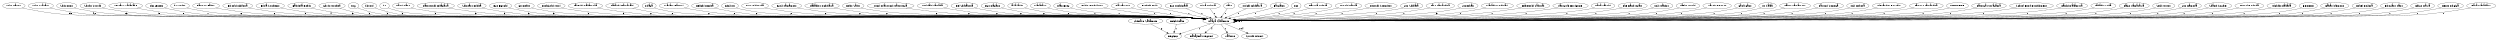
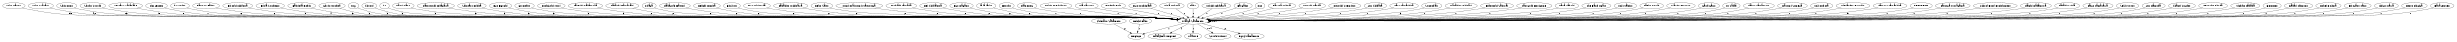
node "Iwasato Hattori": label "Iwasato Hattori" -> "Takayuki Hattori"
node "Masakazu": label "Masakazu" -> "Etsuko"
node "Hara Masakazu": label "Hara Masakazu" -> "Hara Jensen"
edge "Tatsuro Yamashita" -> "Maaya Sakamoto": label "1" -> "9"
edge "Ryuji Yamamoto" -> "Maaya Sakamoto": reversed
